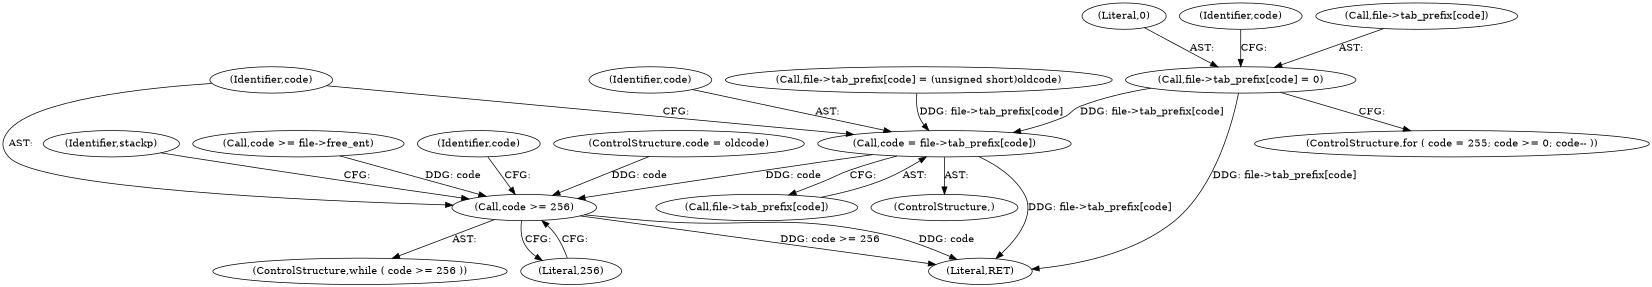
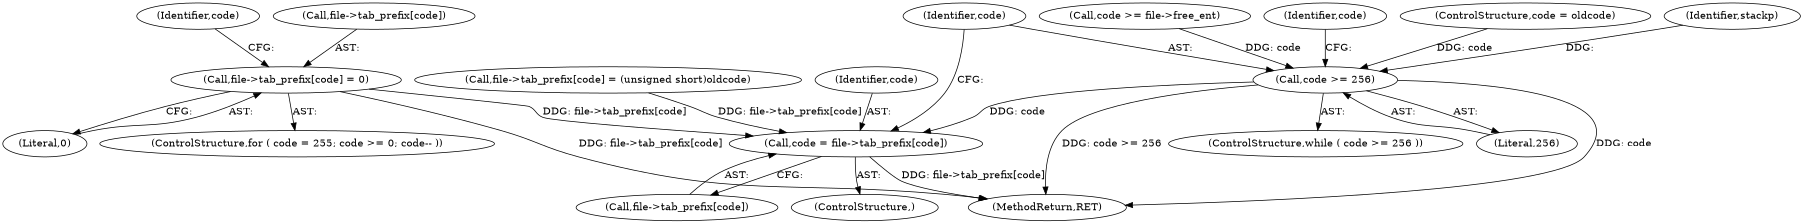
edge "(Call,file->tab_prefix[code] = 0)" -> "(Literal,0)": added, label "CFG:"
edge "(Call,file->tab_prefix[code] = 0)" -> "(ControlStructure,for ( code = 255; code >= 0; code-- ))": label "CFG: " -> "AST: "
edge "(Identifier,stackp)" -> "(Call,code >= 256)": label "CFG: " -> "DDG: "
edge "(Call,code = file->tab_prefix[code])" -> "(Call,code >= 256)": reversed
edge "(Call,code >= 256)" -> "(Literal,256)": label "CFG: " -> "AST: "
edge "(Literal,256)" -> "(Call,code >= 256)": label "CFG: " -> "AST: "
node "(Literal,RET)": label "(Literal,RET)" -> "(MethodReturn,RET)"
